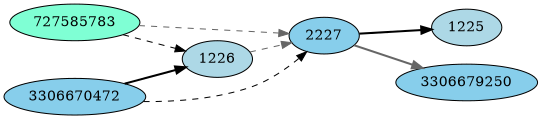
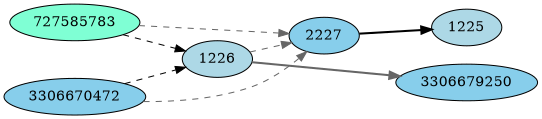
edge "2227" -> "3306679250": now "1226" -> "3306679250"
edge "3306670472" -> "1226": style bold -> dashed
edge "3306670472" -> "2227": color black -> gray40
